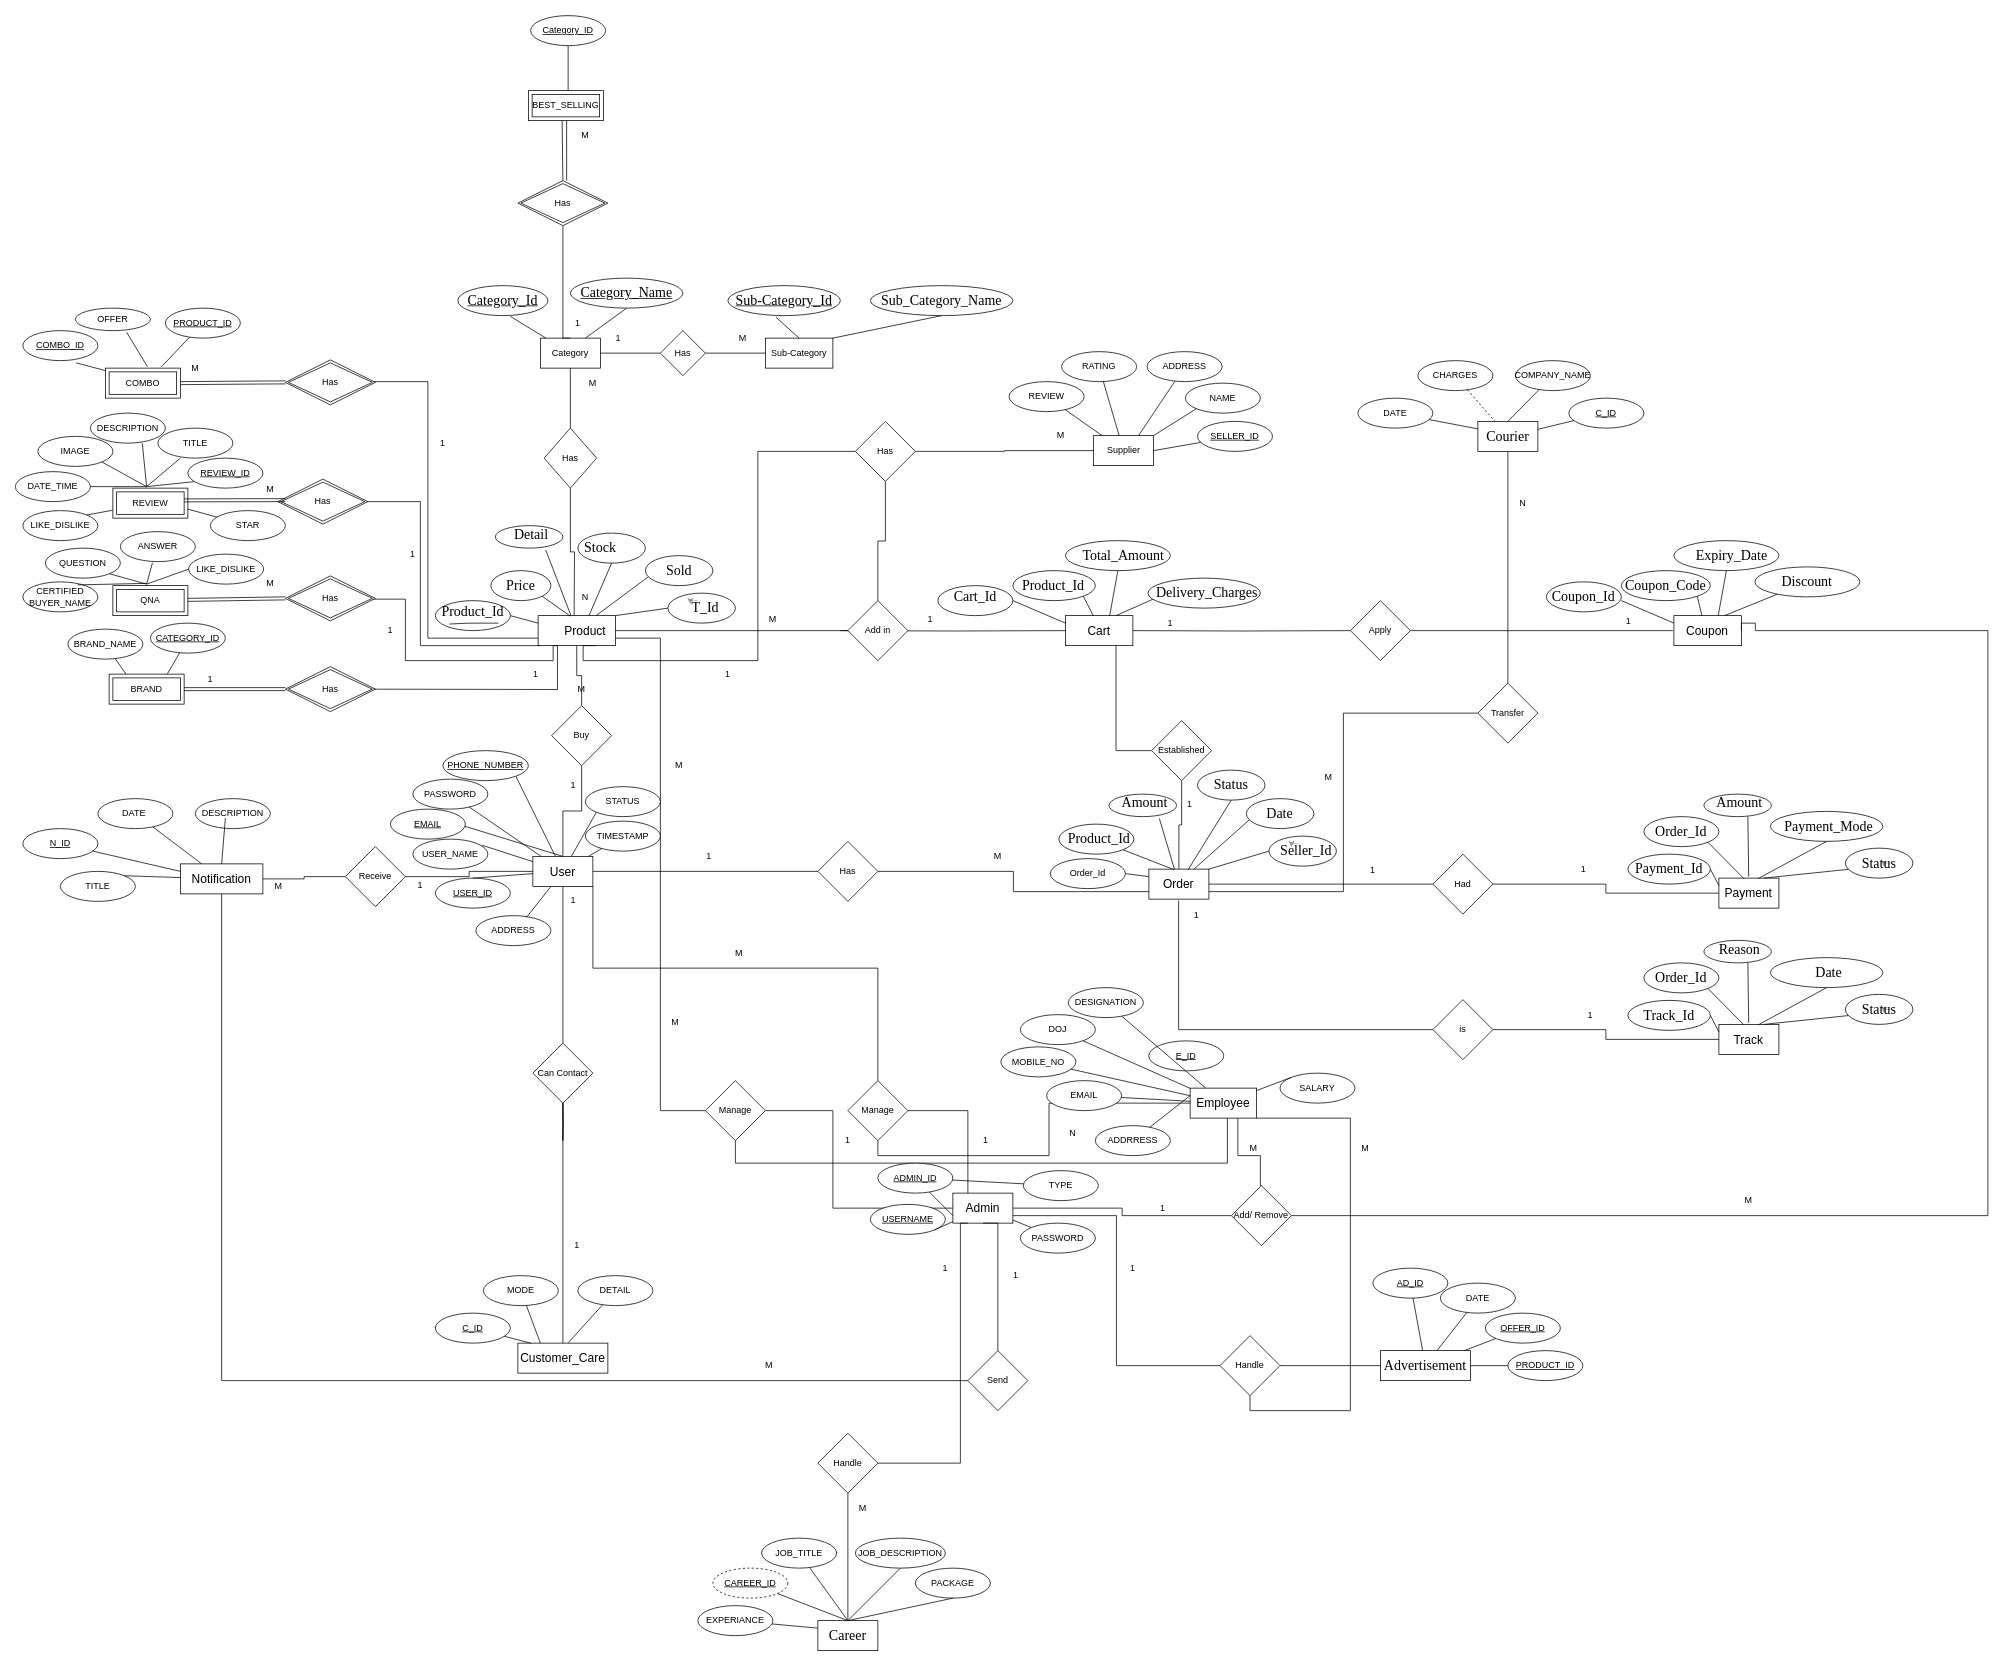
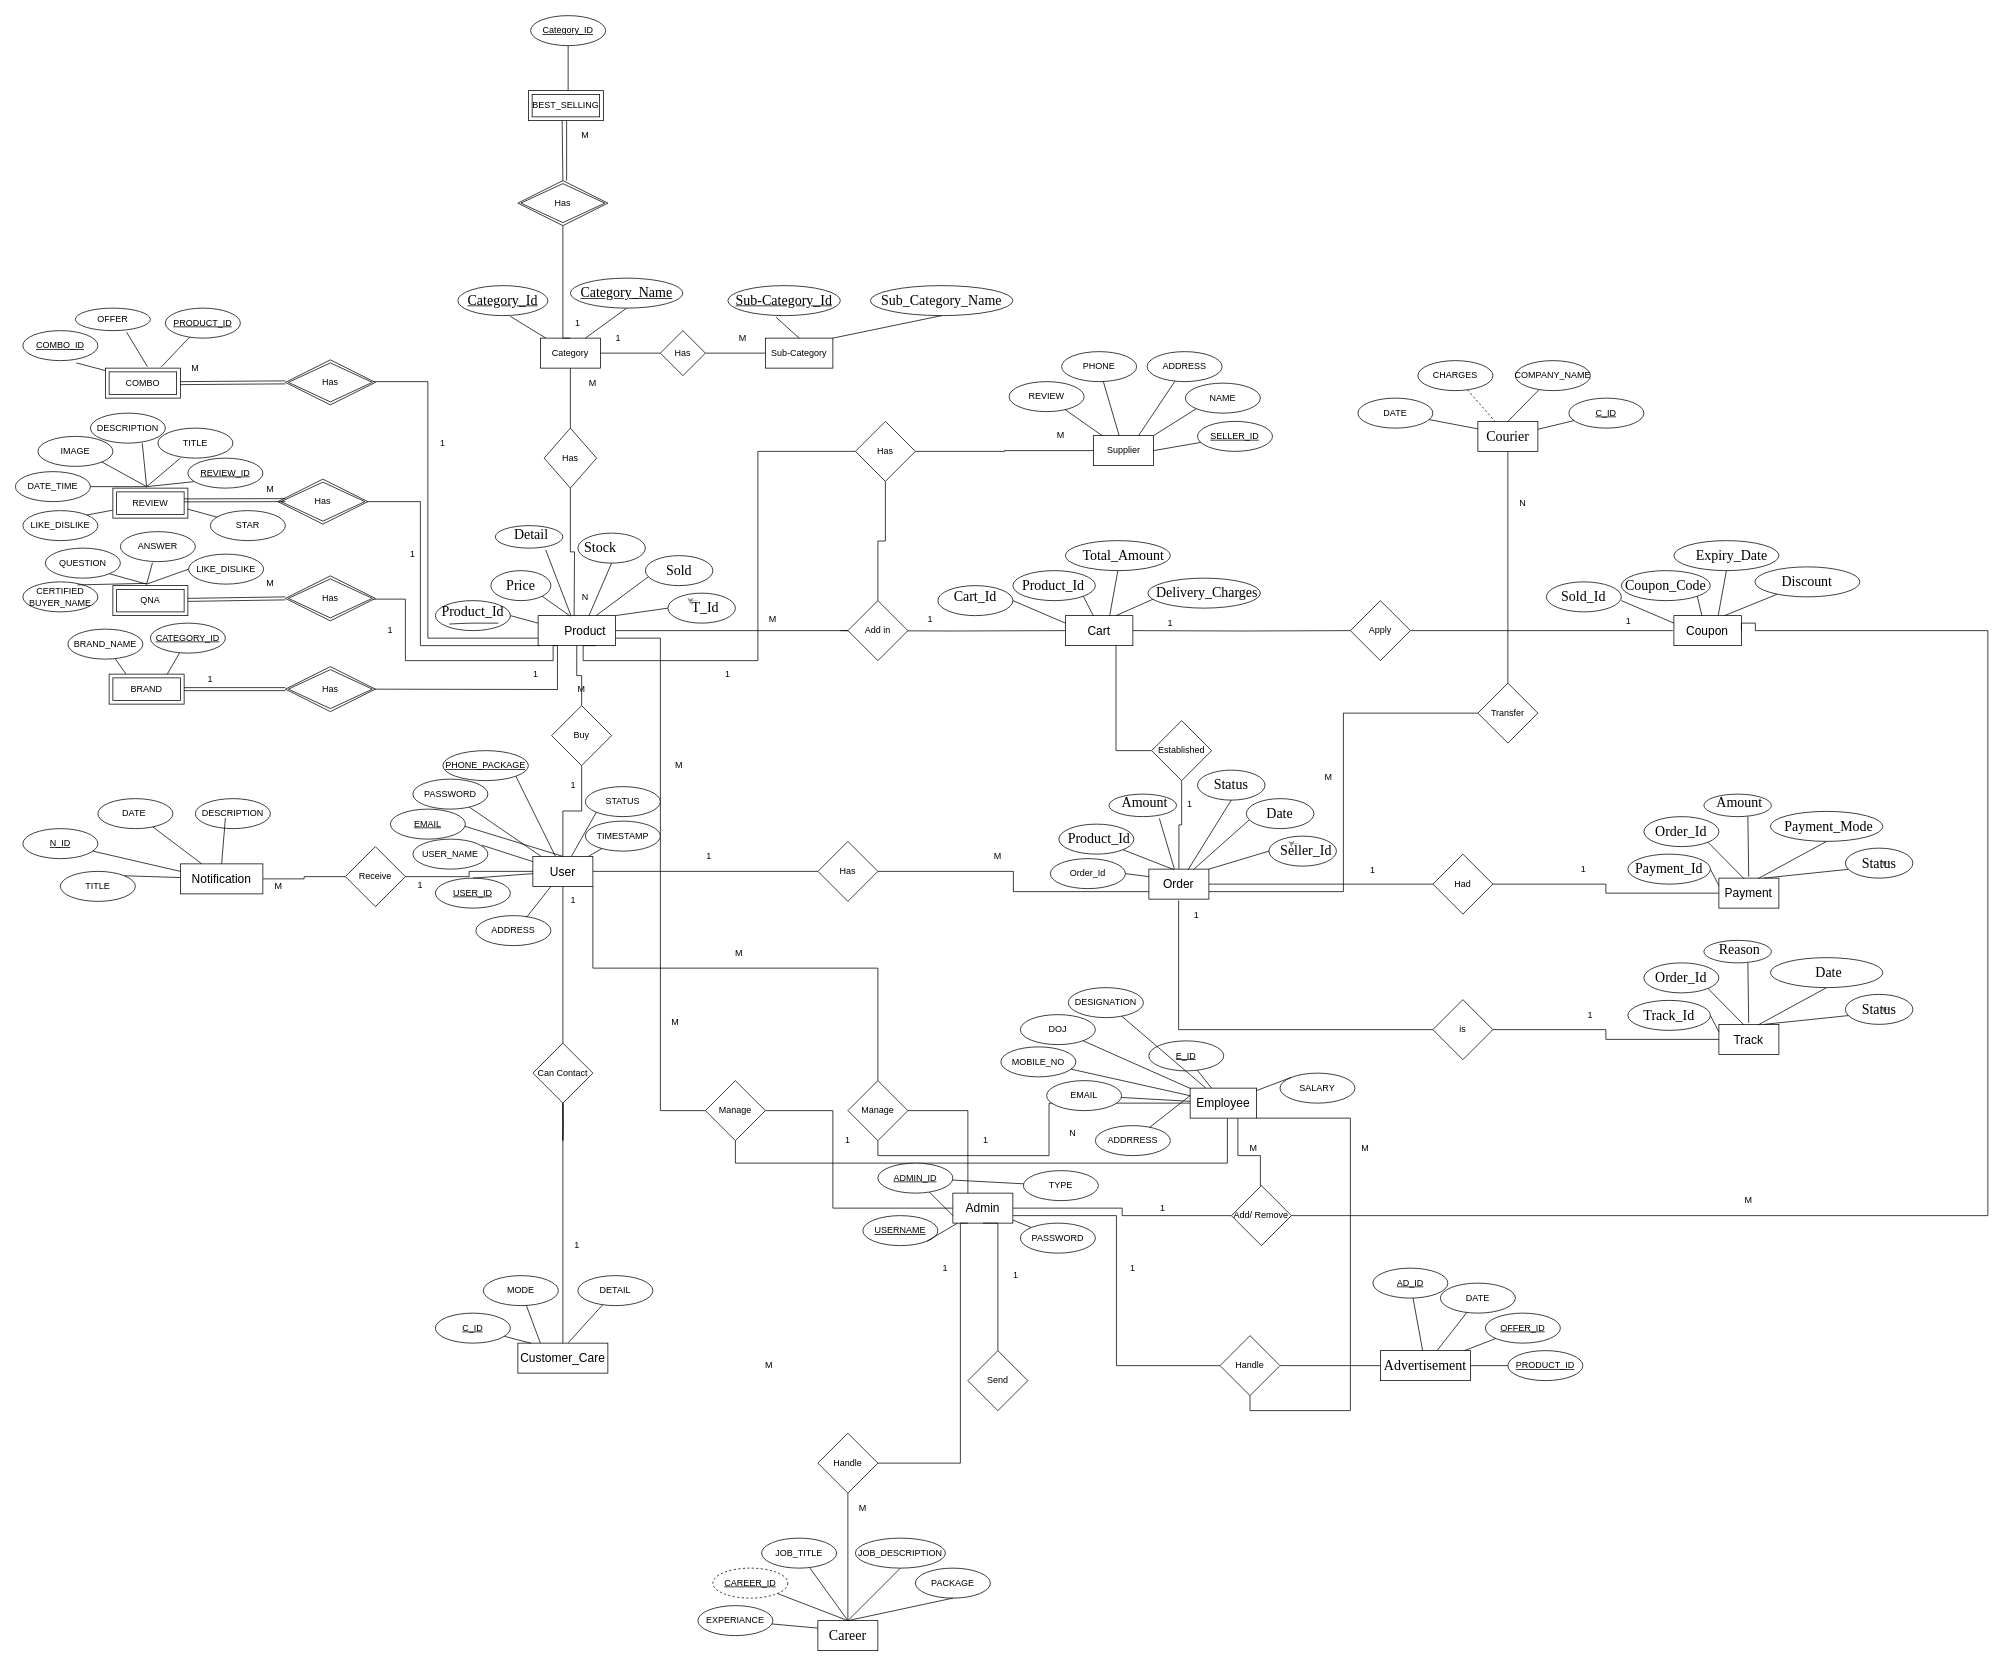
node "RATING": label "RATING" -> "PHONE"
node "Coupon_Id": label "Coupon_Id" -> "Sold_Id"
node "PHONE_NUMBER": label "PHONE_NUMBER" -> "PHONE_PACKAGE"
edge "E_ID" -- "Employee": added
node "USERNAME": moved (908, 1219) -> (900, 1230)
edge "Notification" -- "Send": removed
